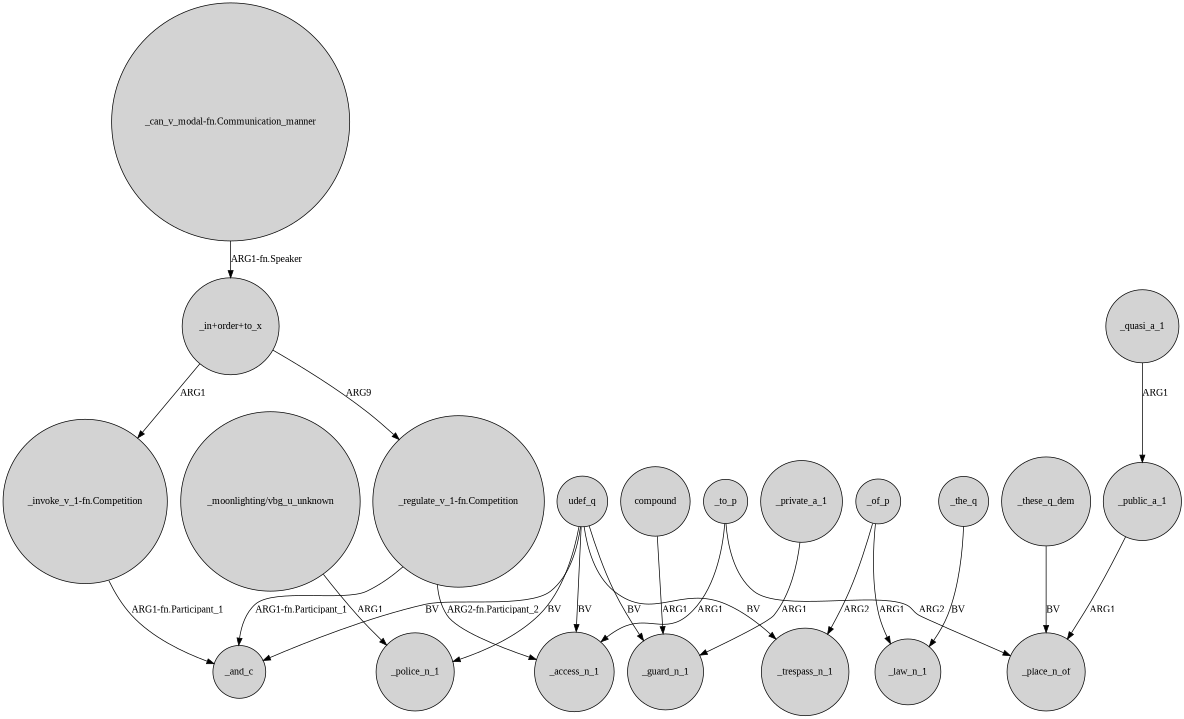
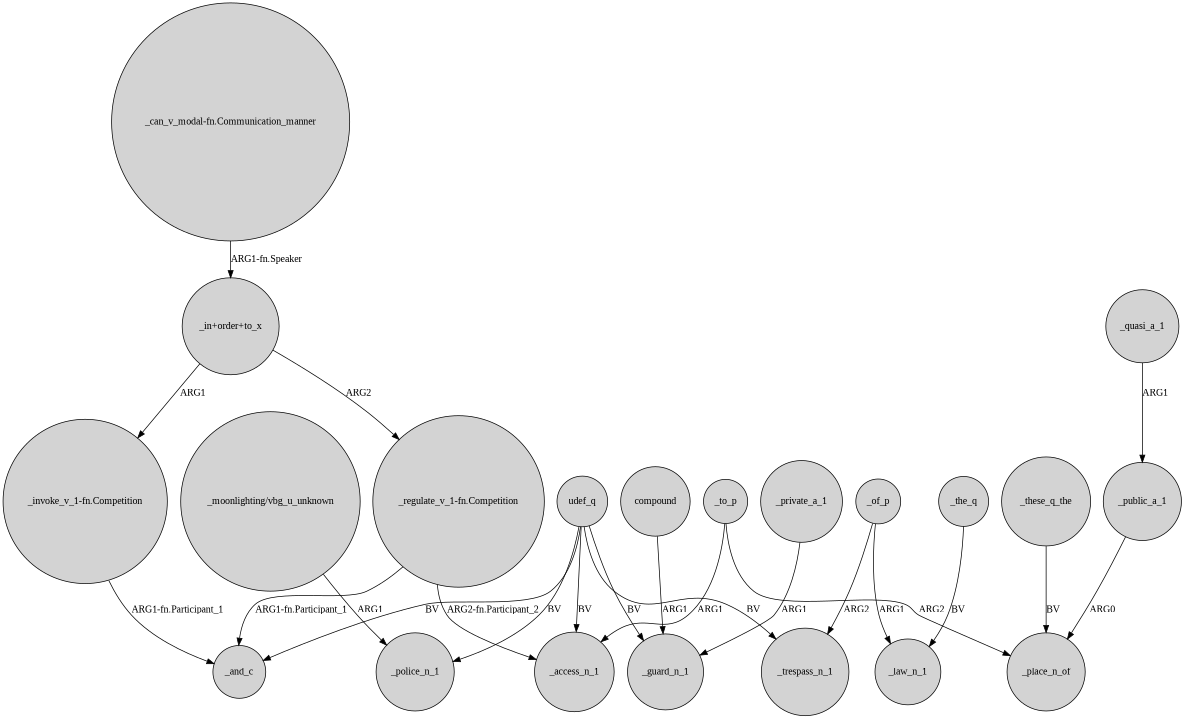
edge "_in+order+to_x" -> "_regulate_v_1-fn.Competition": label "ARG9" -> "ARG2"
node "_these_q_dem": label "_these_q_dem" -> "_these_q_the"
edge "_public_a_1" -> "_place_n_of": label "ARG1" -> "ARG0"
